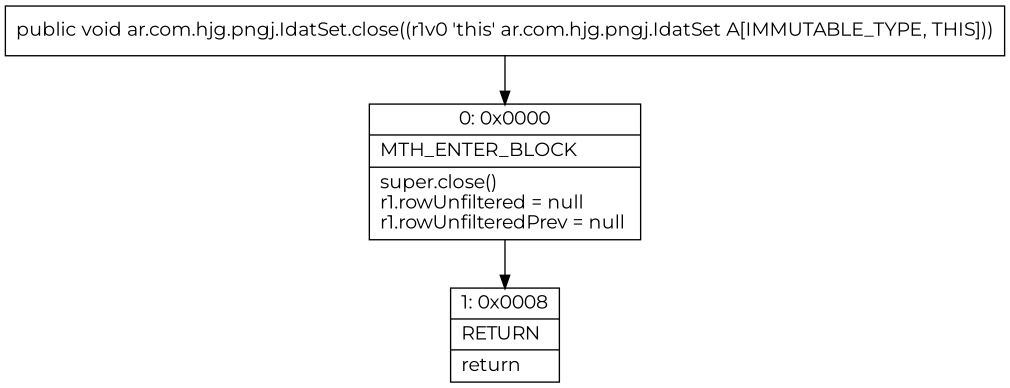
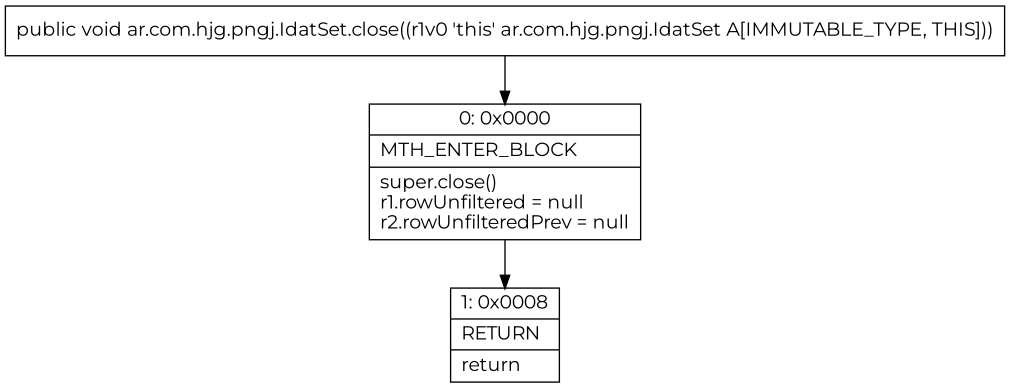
node "0: 0x0000": text "r1.rowUnfilteredPrev = null" -> "r2.rowUnfilteredPrev = null"
